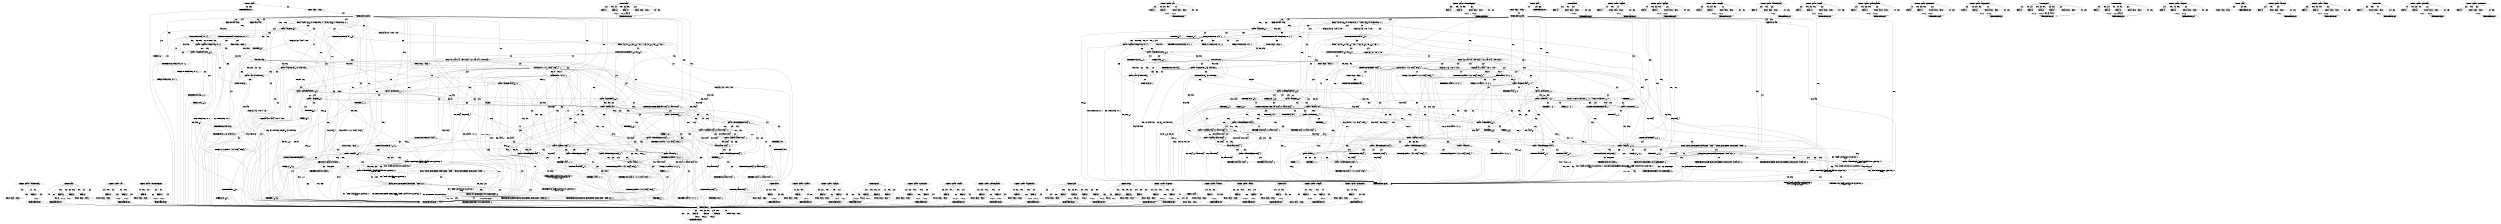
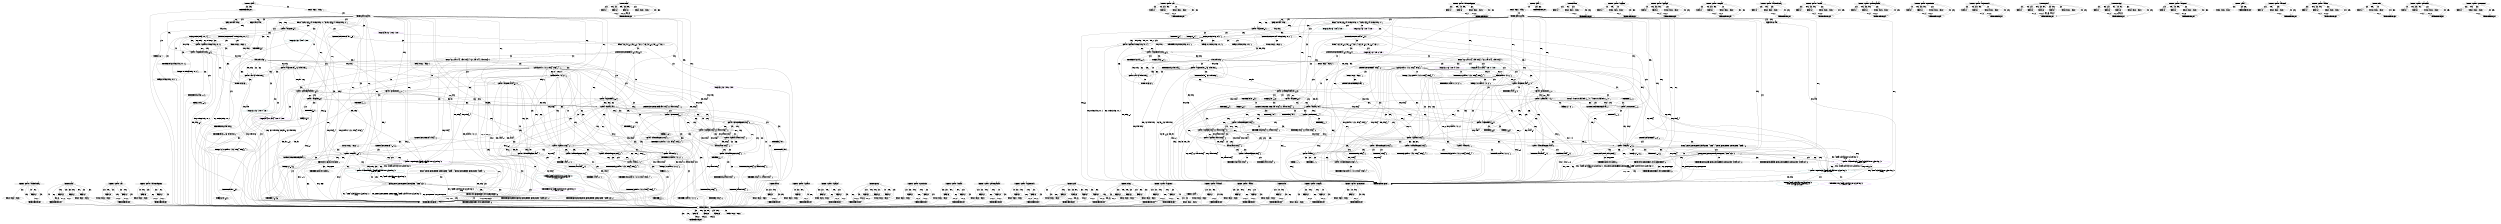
node "(IDENTIFIER,i,i > 15)": removed
